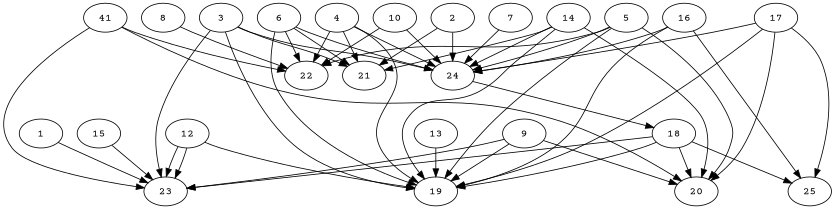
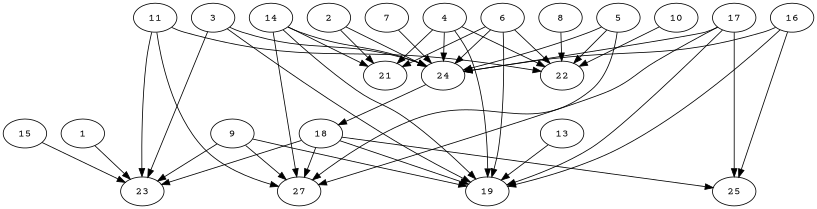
node "41": label "41" -> "11"
edge "10" -> "24": removed
edge "3" -> "21": removed
edge "5" -> "19": removed
node "12": removed
node "20": label "20" -> "27"
